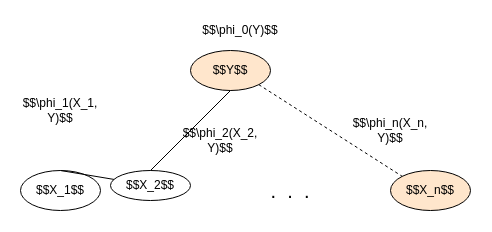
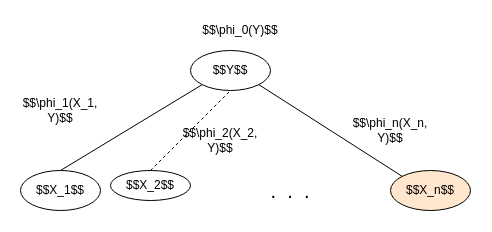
node "$$Y$$": fillcolor #ffe6cc -> #ffffff
edge "$$Y$$" -- "$$X_2$$": style solid -> dashed
edge "$$Y$$" -- "$$X_n$$": style dashed -> solid
edge "$$X_2$$" -- "$$X_1$$": now "$$Y$$" -- "$$X_1$$"
